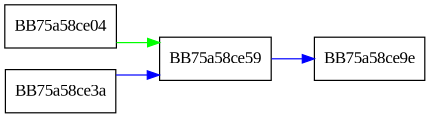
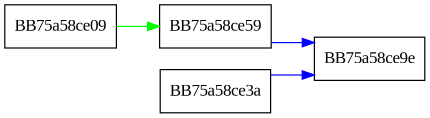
node "BB75a58ce04": label "BB75a58ce04" -> "BB75a58ce09"
edge "BB75a58ce3a" -> "BB75a58ce59": now "BB75a58ce3a" -> "BB75a58ce9e"
